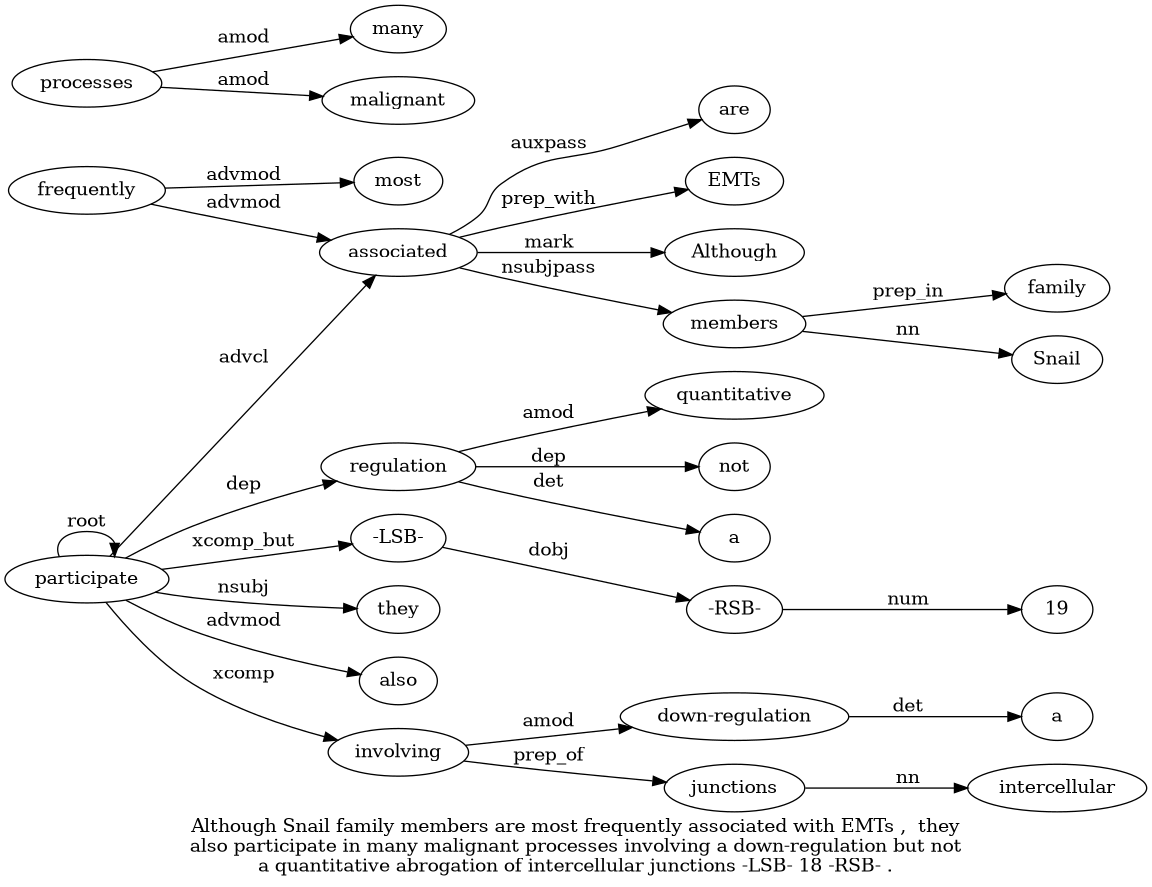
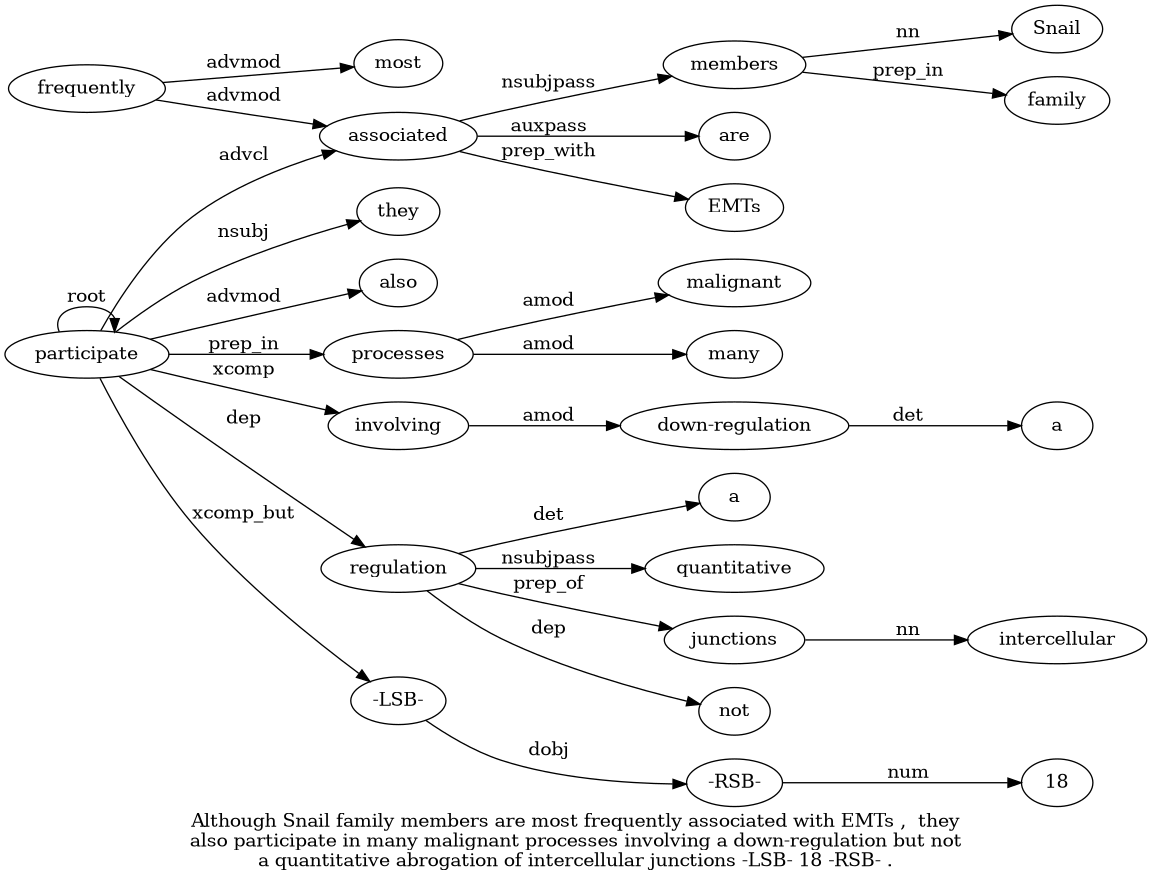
node "Although": removed
edge "participate" -> "processes": added, label "prep_in"
edge "regulation" -> "quantitative": label "amod" -> "nsubjpass"
node "19": label "19" -> "18"
edge "involving" -> "junctions": now "regulation" -> "junctions"
